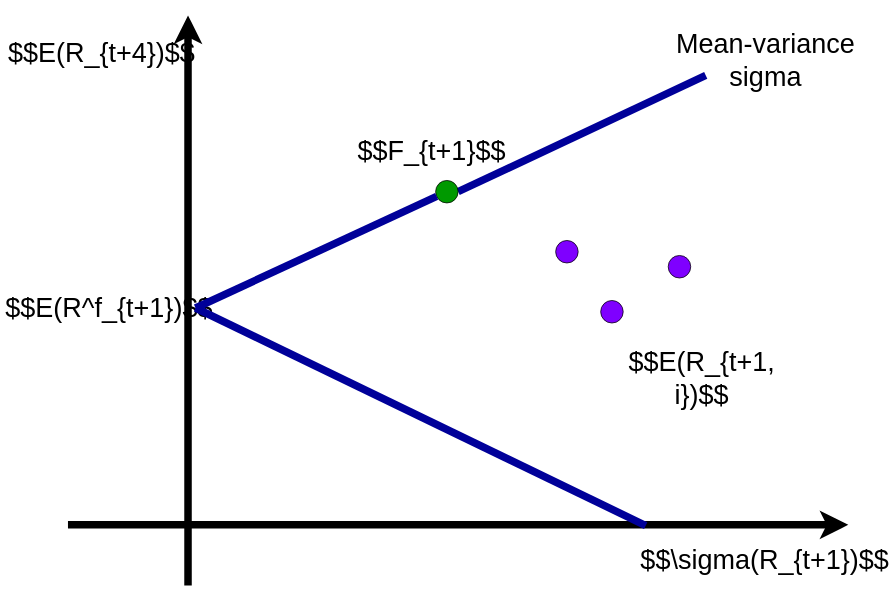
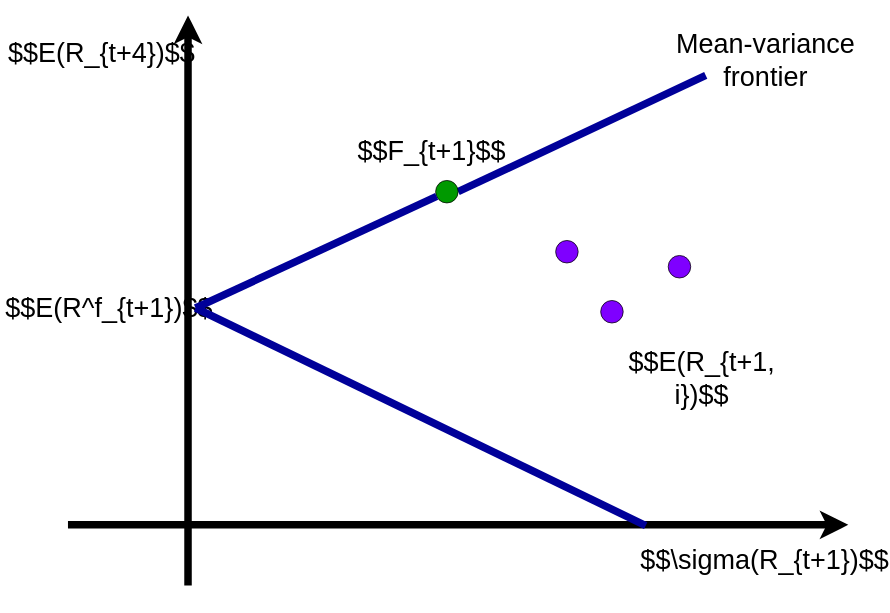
node "Mean-variance sigma": label "Mean-variance sigma" -> "Mean-variance frontier"
